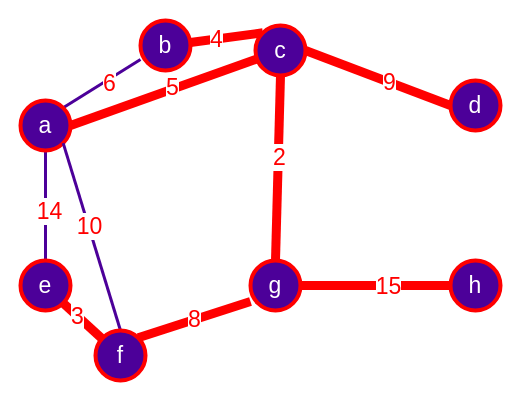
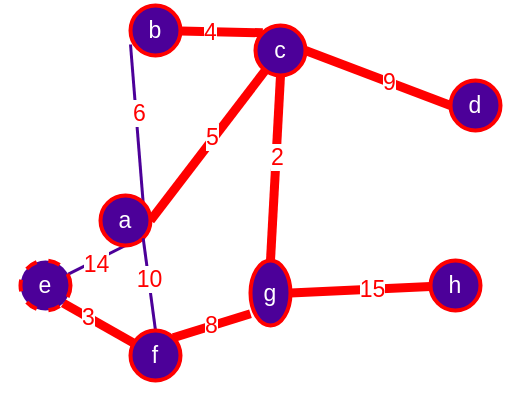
node "b": moved (166, 46) -> (156, 31)
node "a": moved (46, 126) -> (126, 221)
node "e": style solid -> dashed
node "g": size 50x50 -> 40x65
node "h": moved (476, 286) -> (456, 286)
node "f": moved (121, 356) -> (156, 356)
